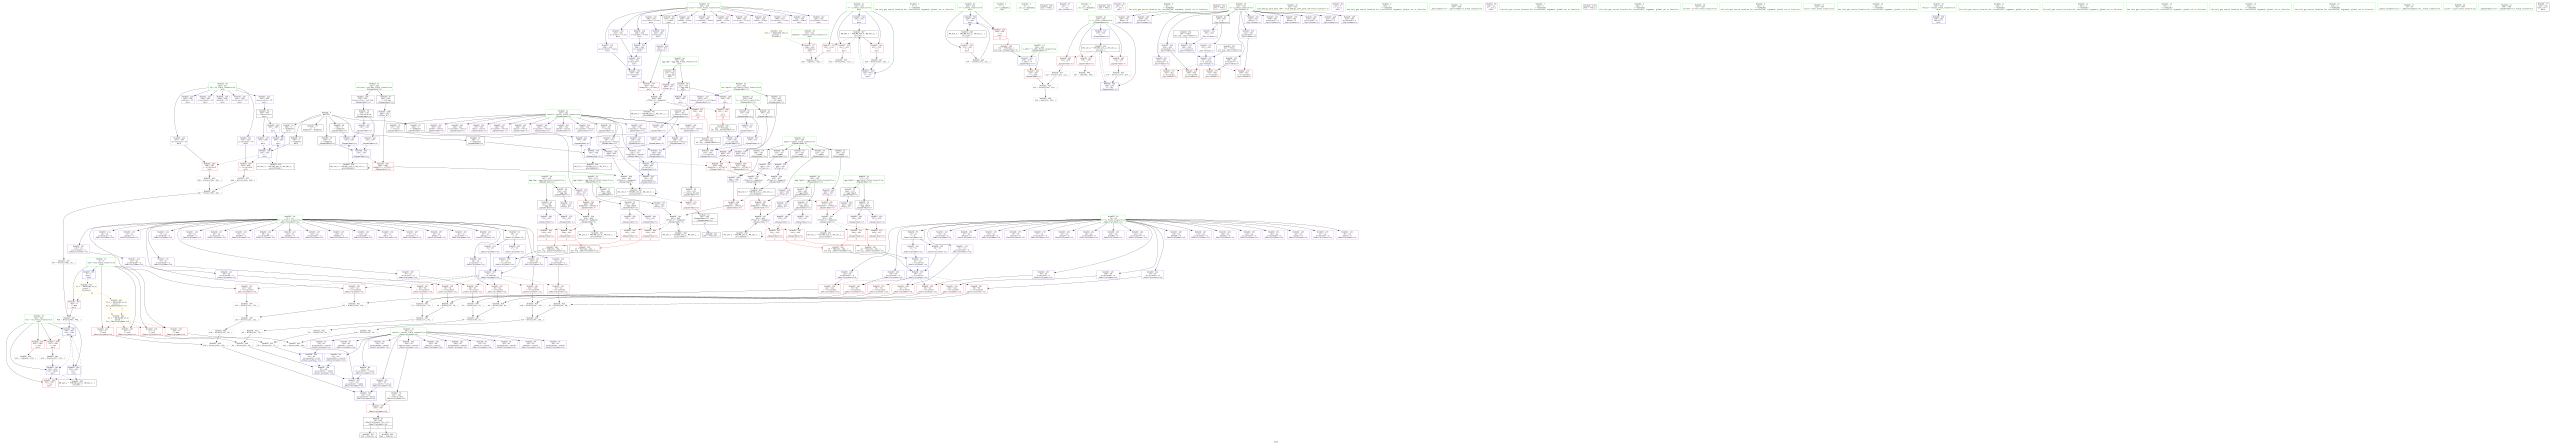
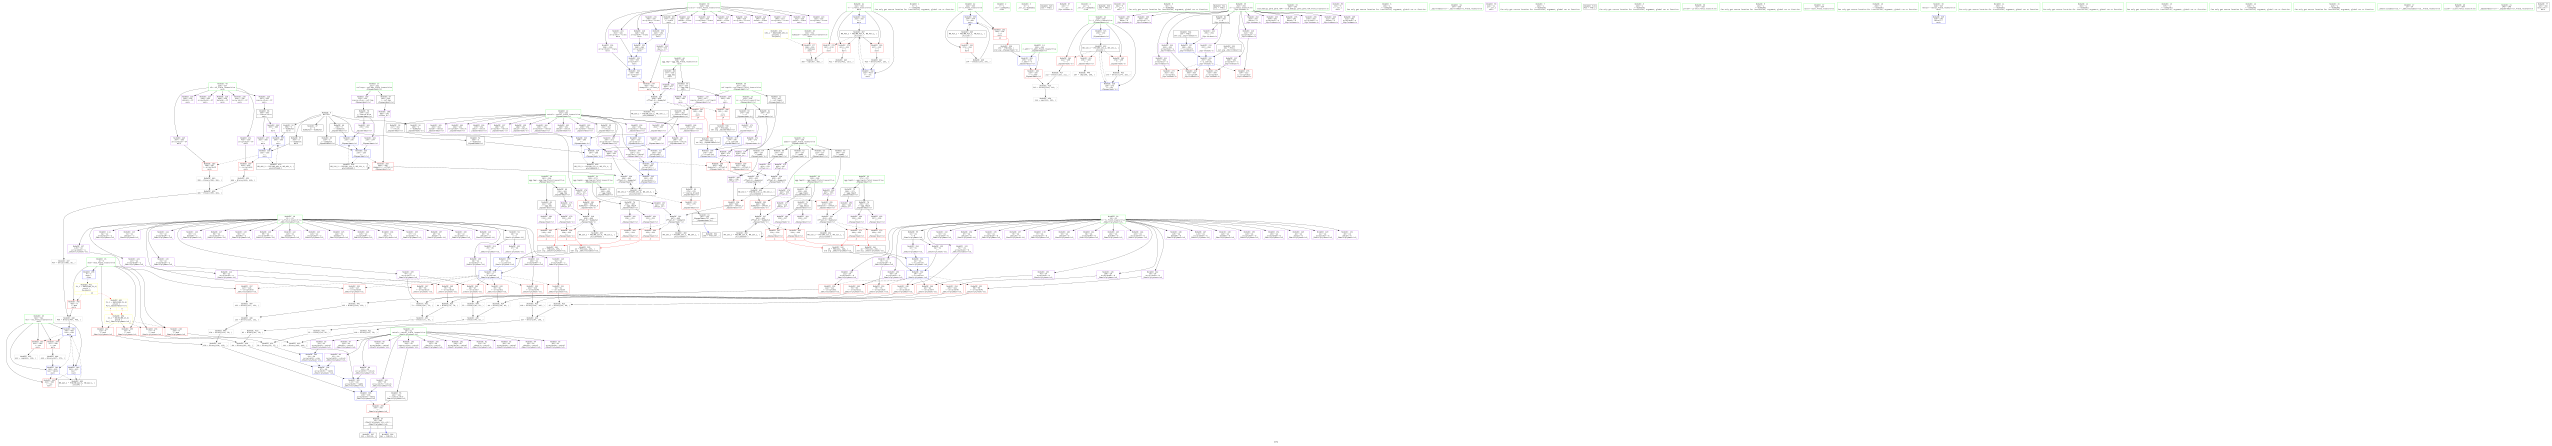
node "NodeID: 139": added
edge "NodeID: 247" -> "NodeID: 432": now "NodeID: 109" -> "NodeID: 432"
